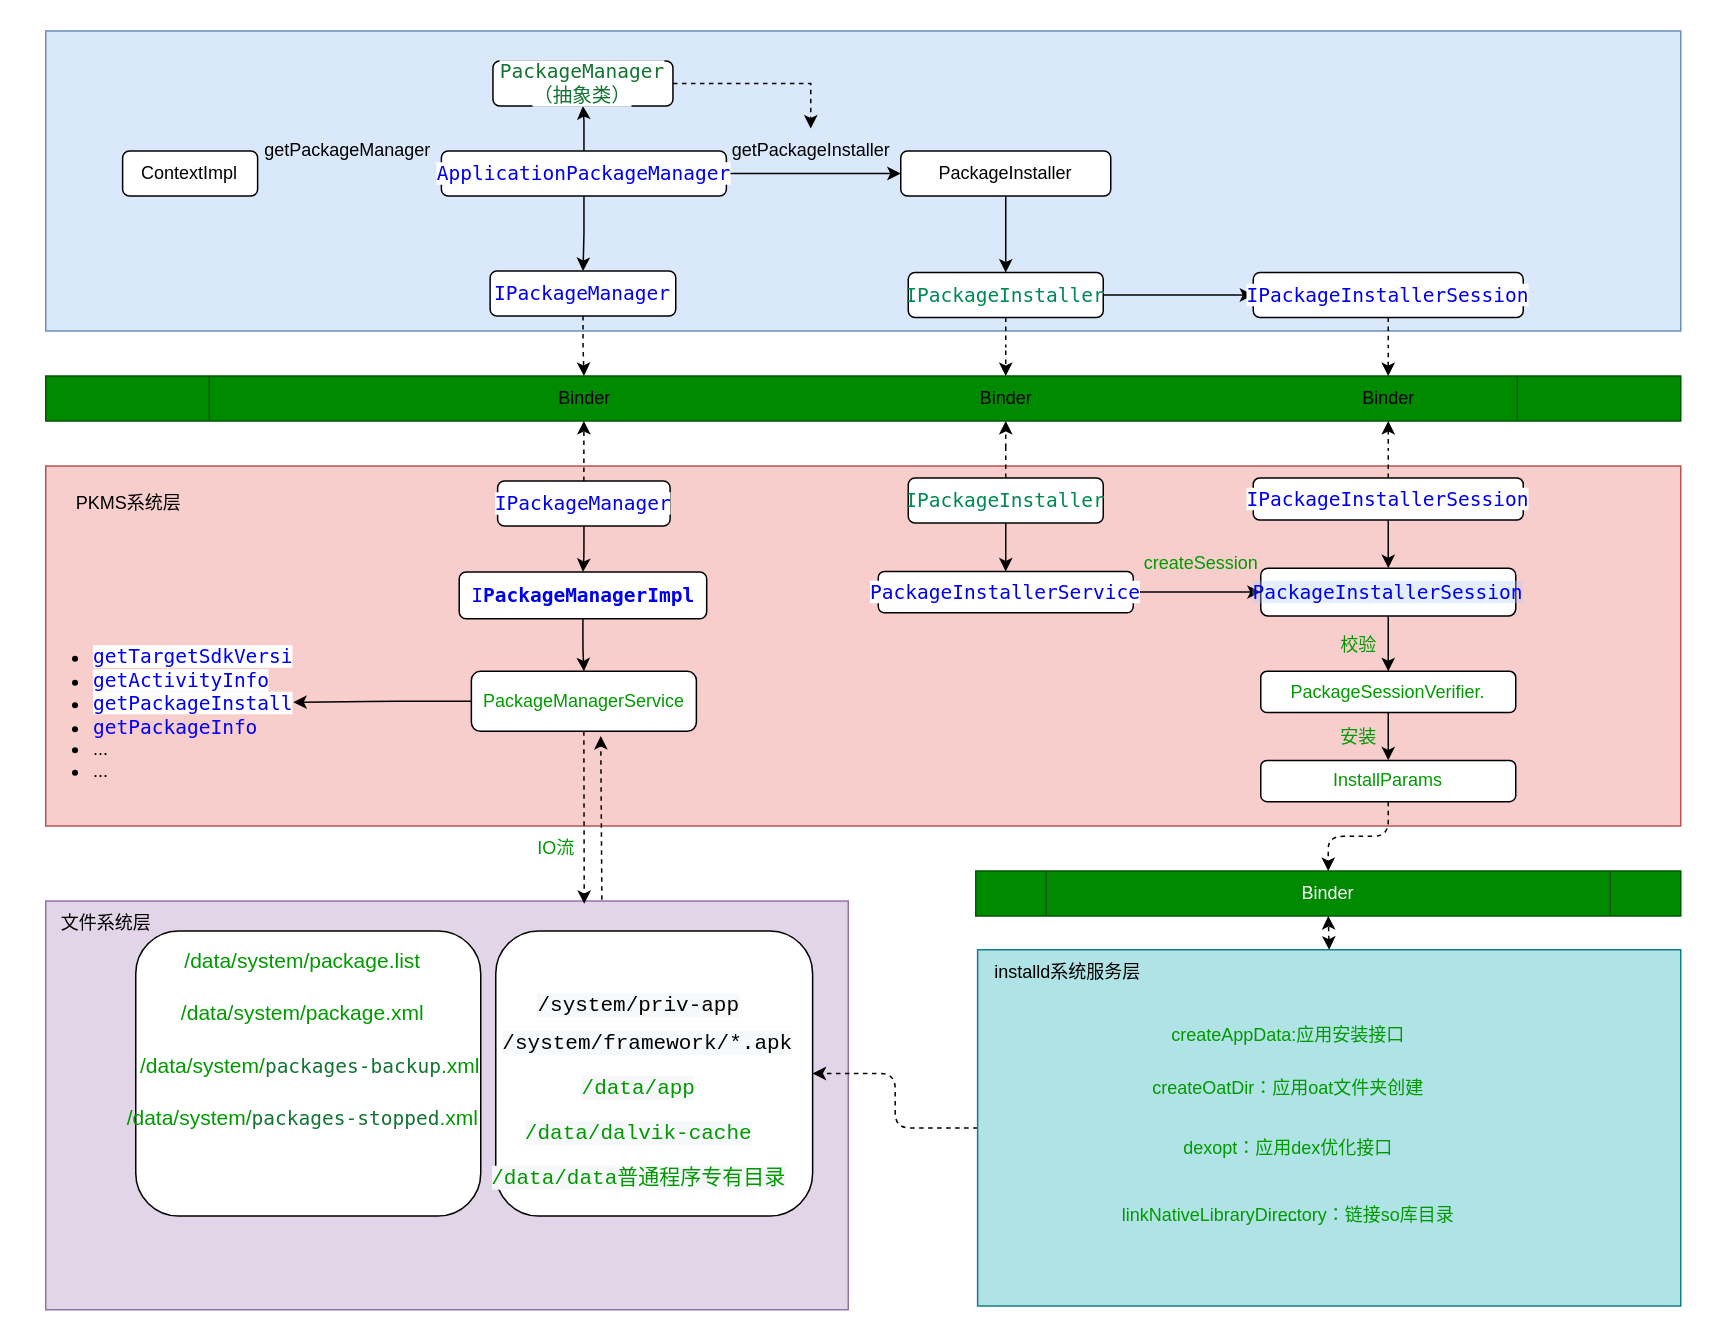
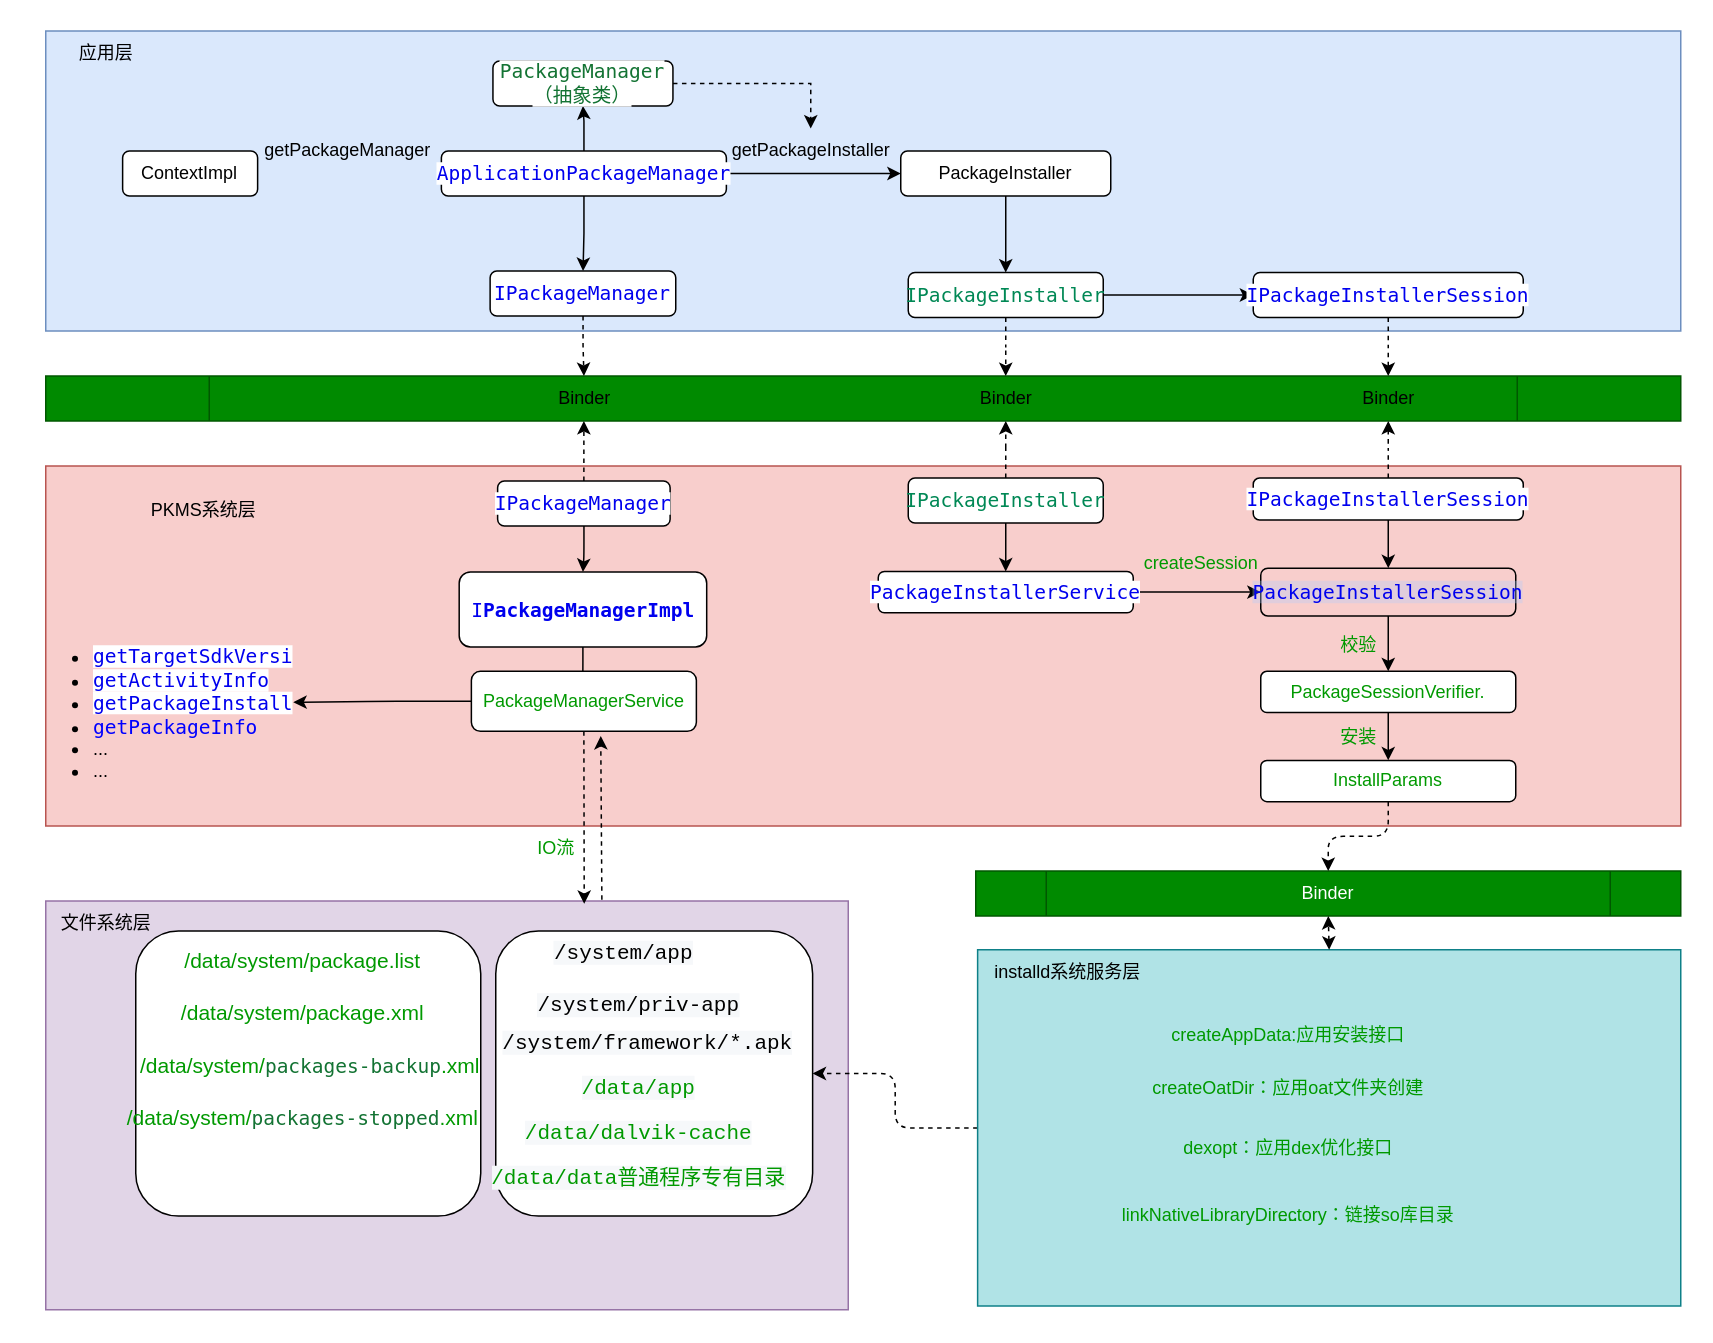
node "应用层": added
node "PKMS系统层": moved (128, 503) -> (203, 511)
node "PackageInstallerSession": fillcolor #ffffff -> #f8cecc
node "IPackageManagerImpl": size 248x47 -> 248x75
node "/system/app": added
